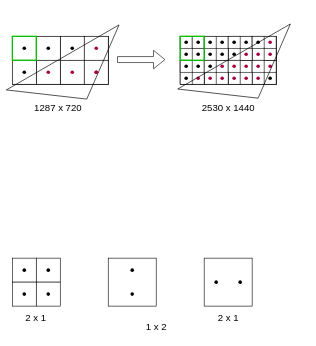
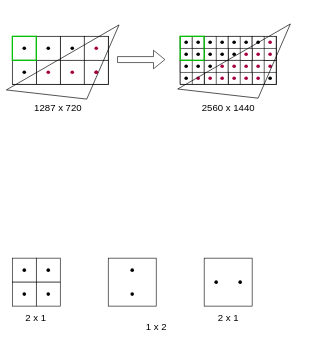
node "2530 x 1440": label "2530 x 1440" -> "2560 x 1440"
